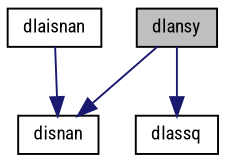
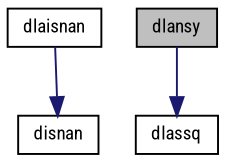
edge "dlansy" -> "disnan": removed
